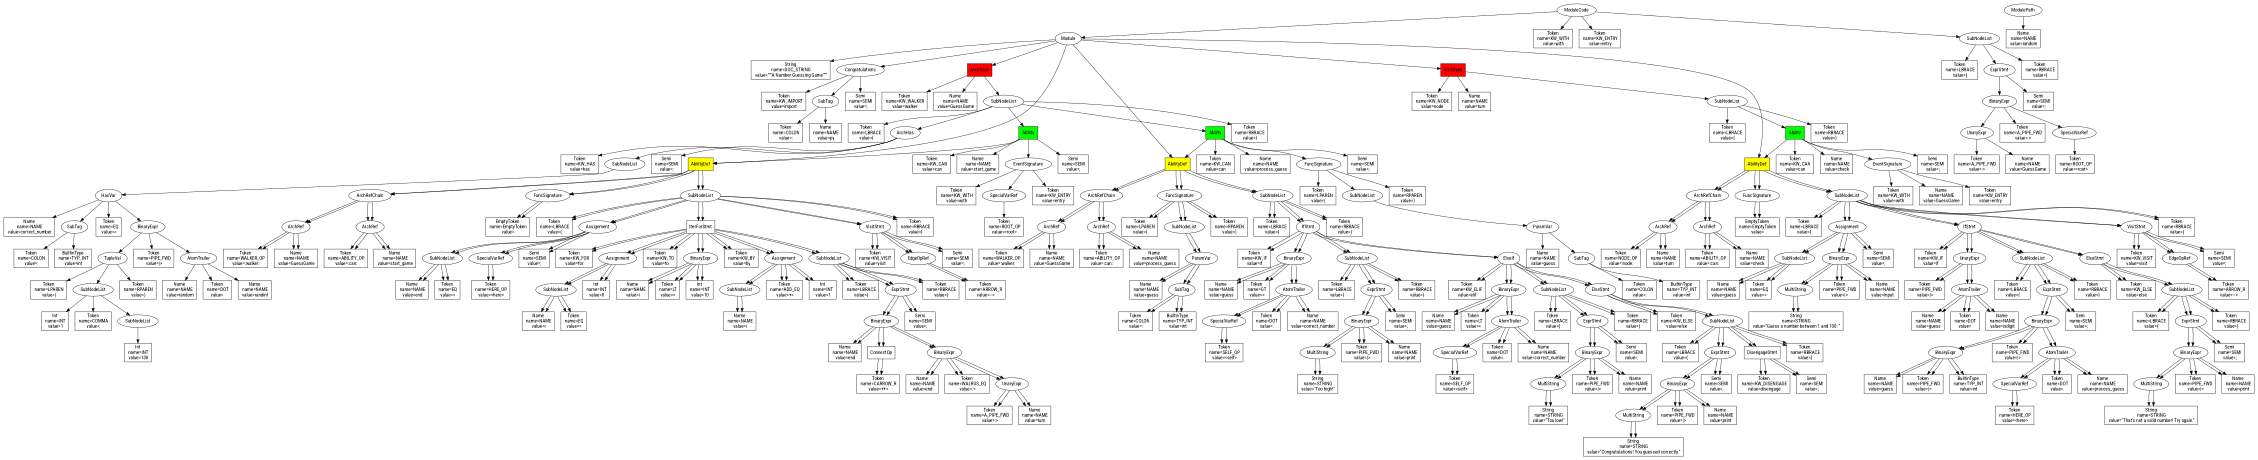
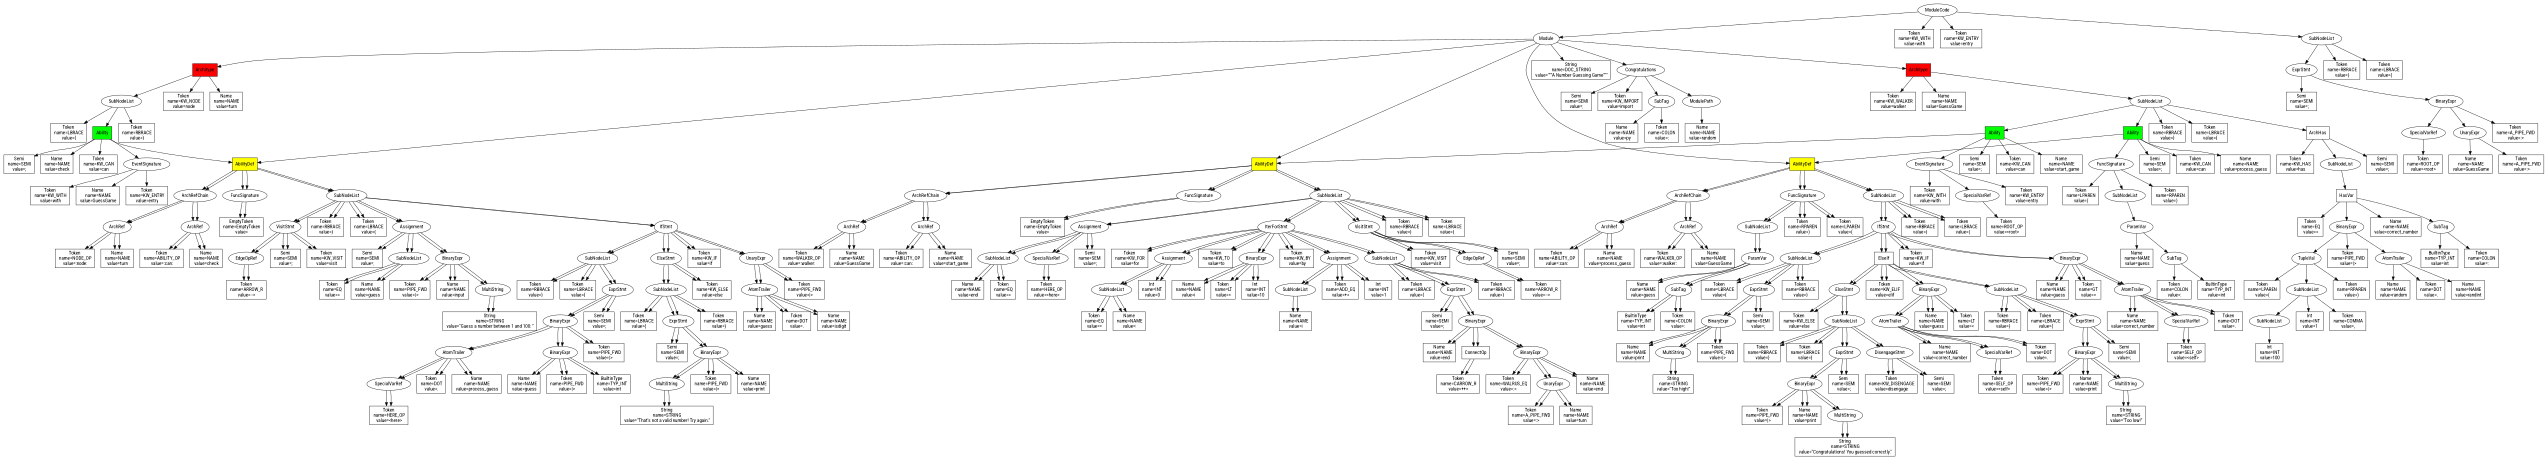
edge "Congratulations" -> "ModulePath": added
node "ArchHas": shape ellipse -> box
node "HasVar": shape ellipse -> box
node "IterForStmt": shape box -> ellipse
node "ElseIf": shape ellipse -> box
node "DisengageStmt": shape box -> ellipse
